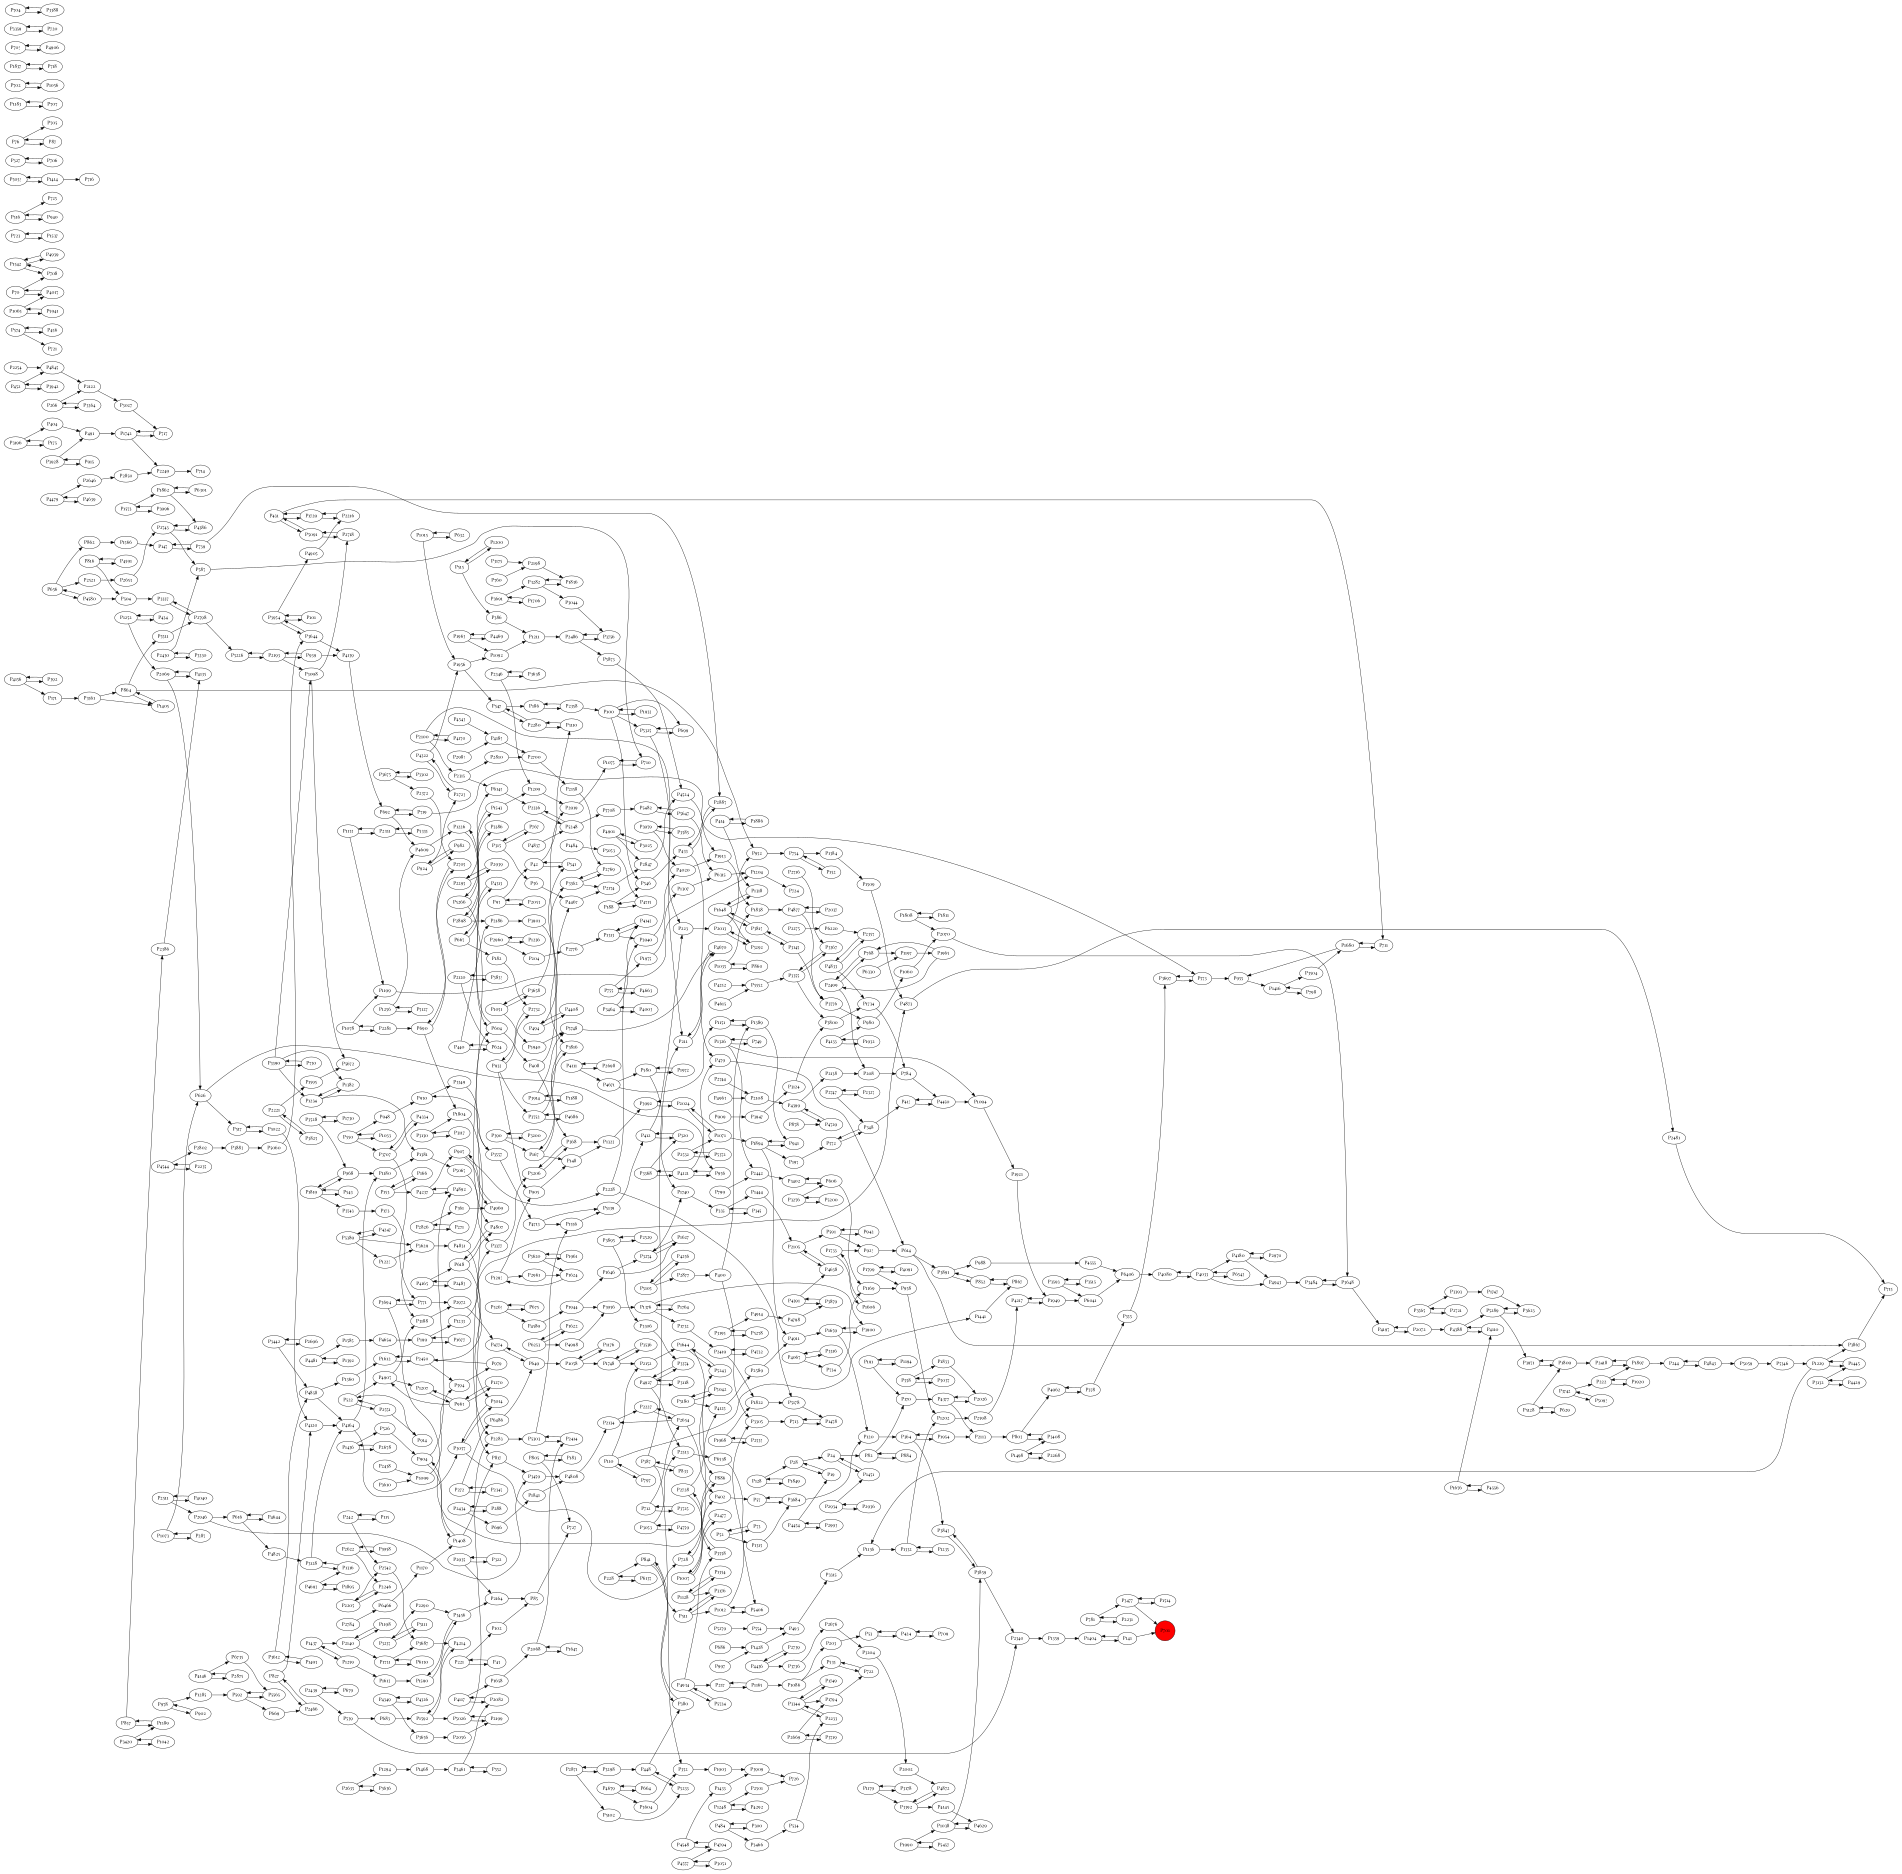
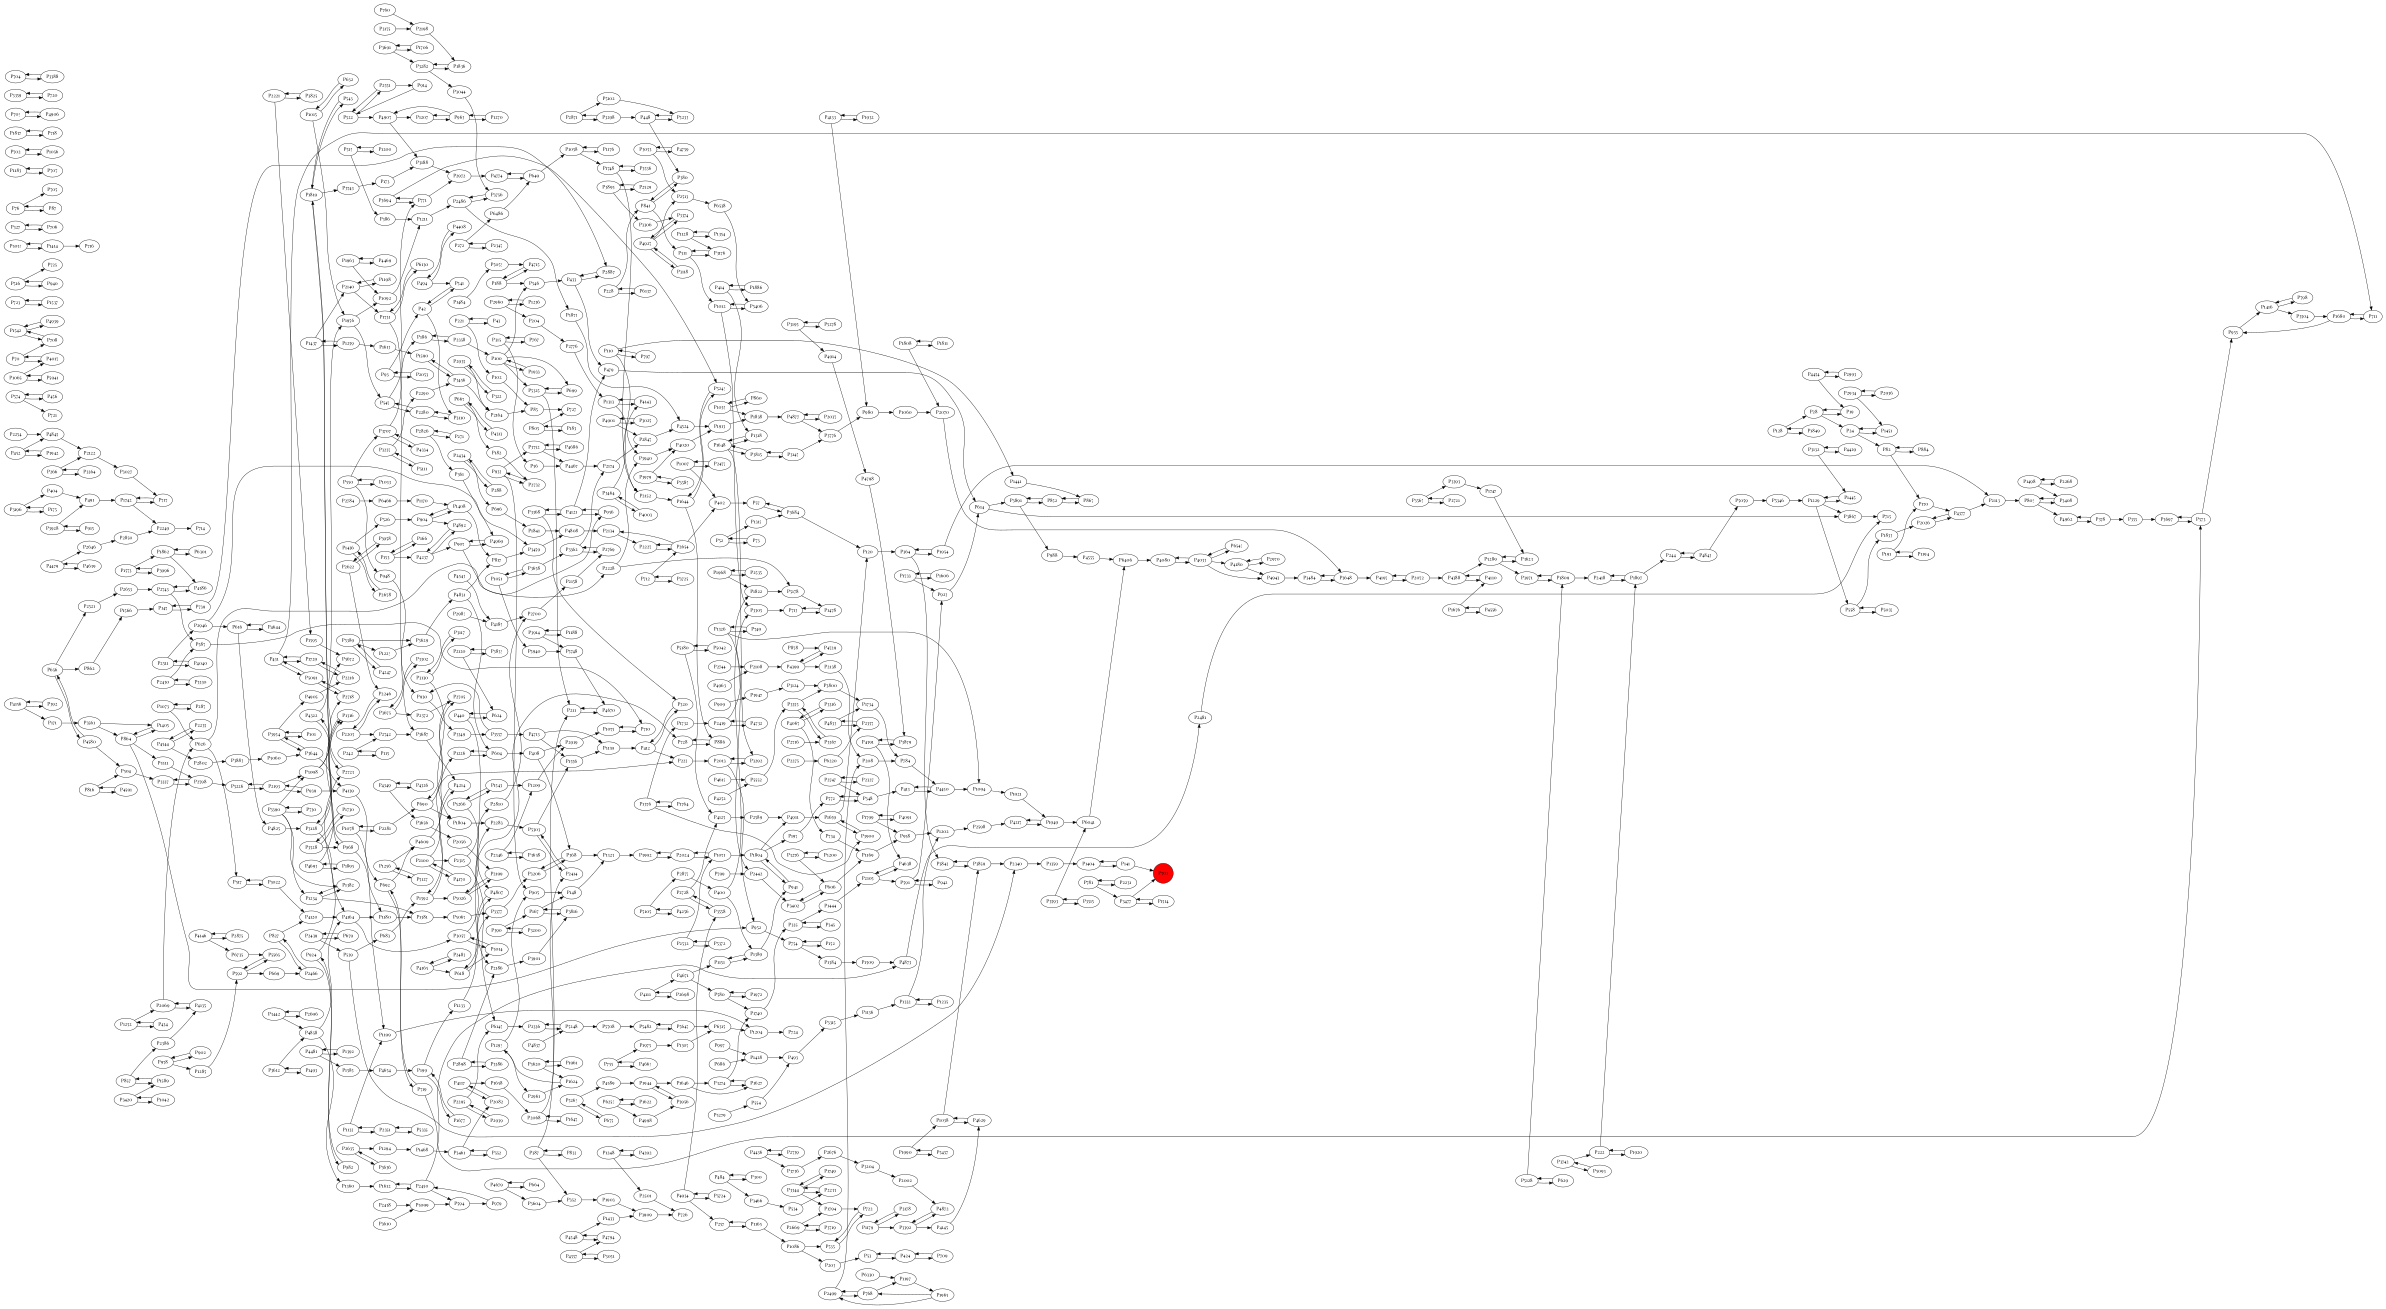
edge "P3956" -> "P1376": now "P3956" -> "P1944"
edge "P1229" -> "P1136": now "P1229" -> "P558"
